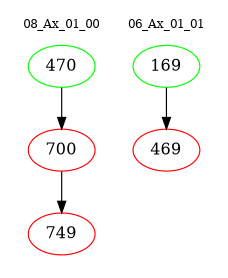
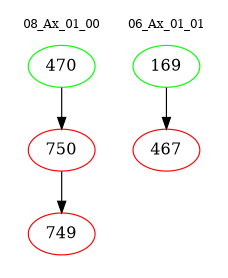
node "700": label "700" -> "750"
node "469": label "469" -> "467"
